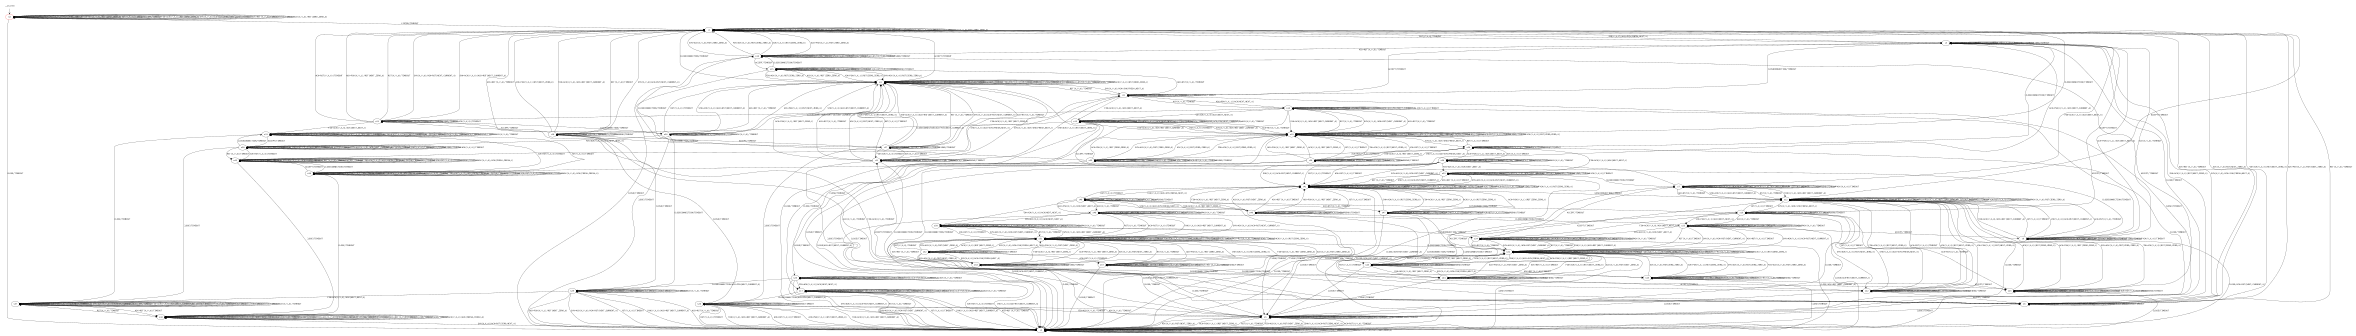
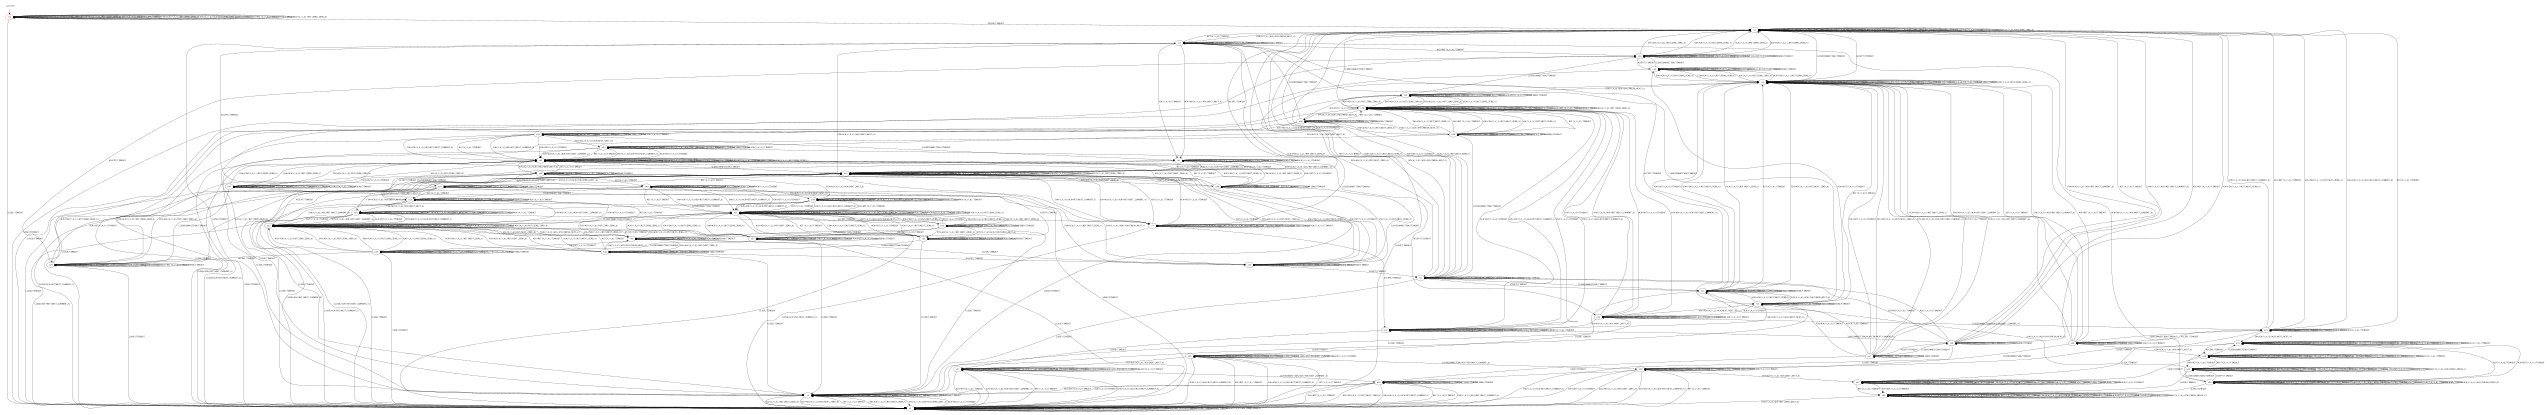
edge "s4" -> "s9": now "s4" -> "s35"
edge "s22" -> "s5": now "s22" -> "s40"
